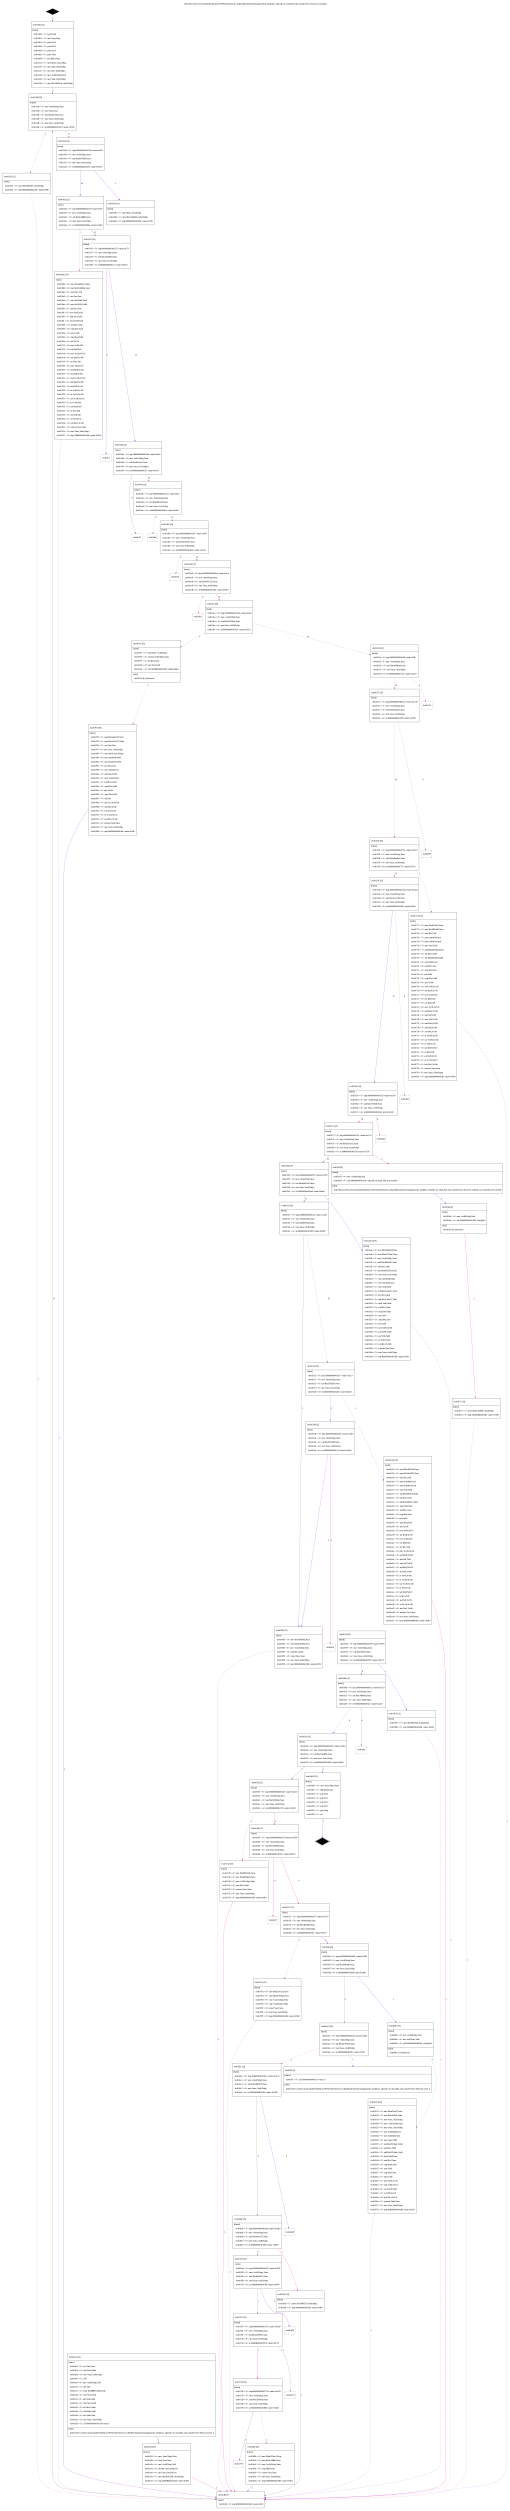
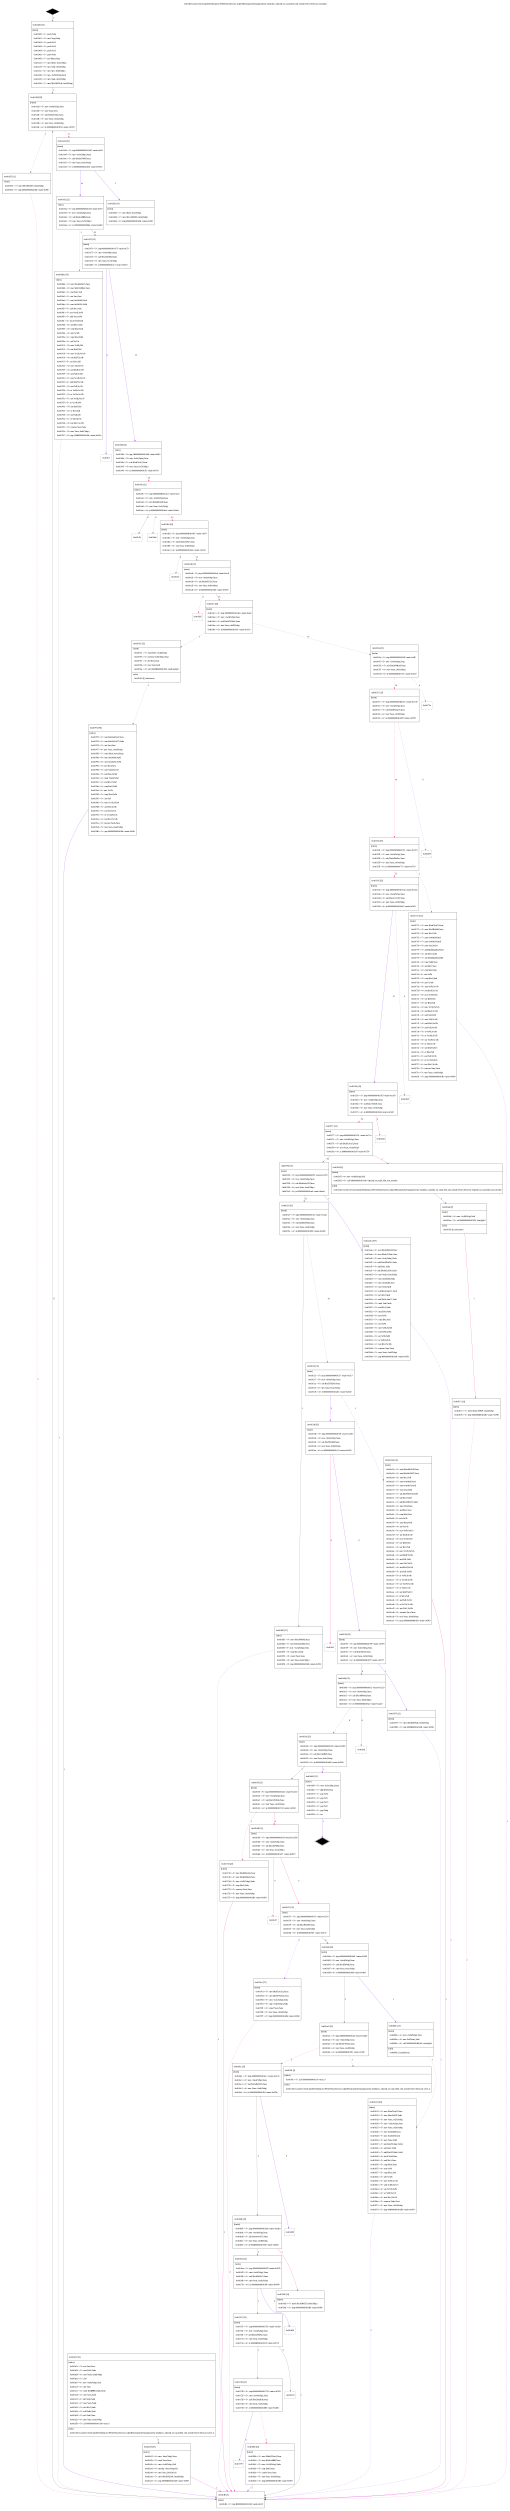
edge "0x401486 [22]" -> "0x401d7c": now "0x40149c [22]" -> "0x401d7c"
edge "0x4015db [25]" -> "0x401885 [27]": now "0x4015db [25]" -> "0x4015f4 [25]"
